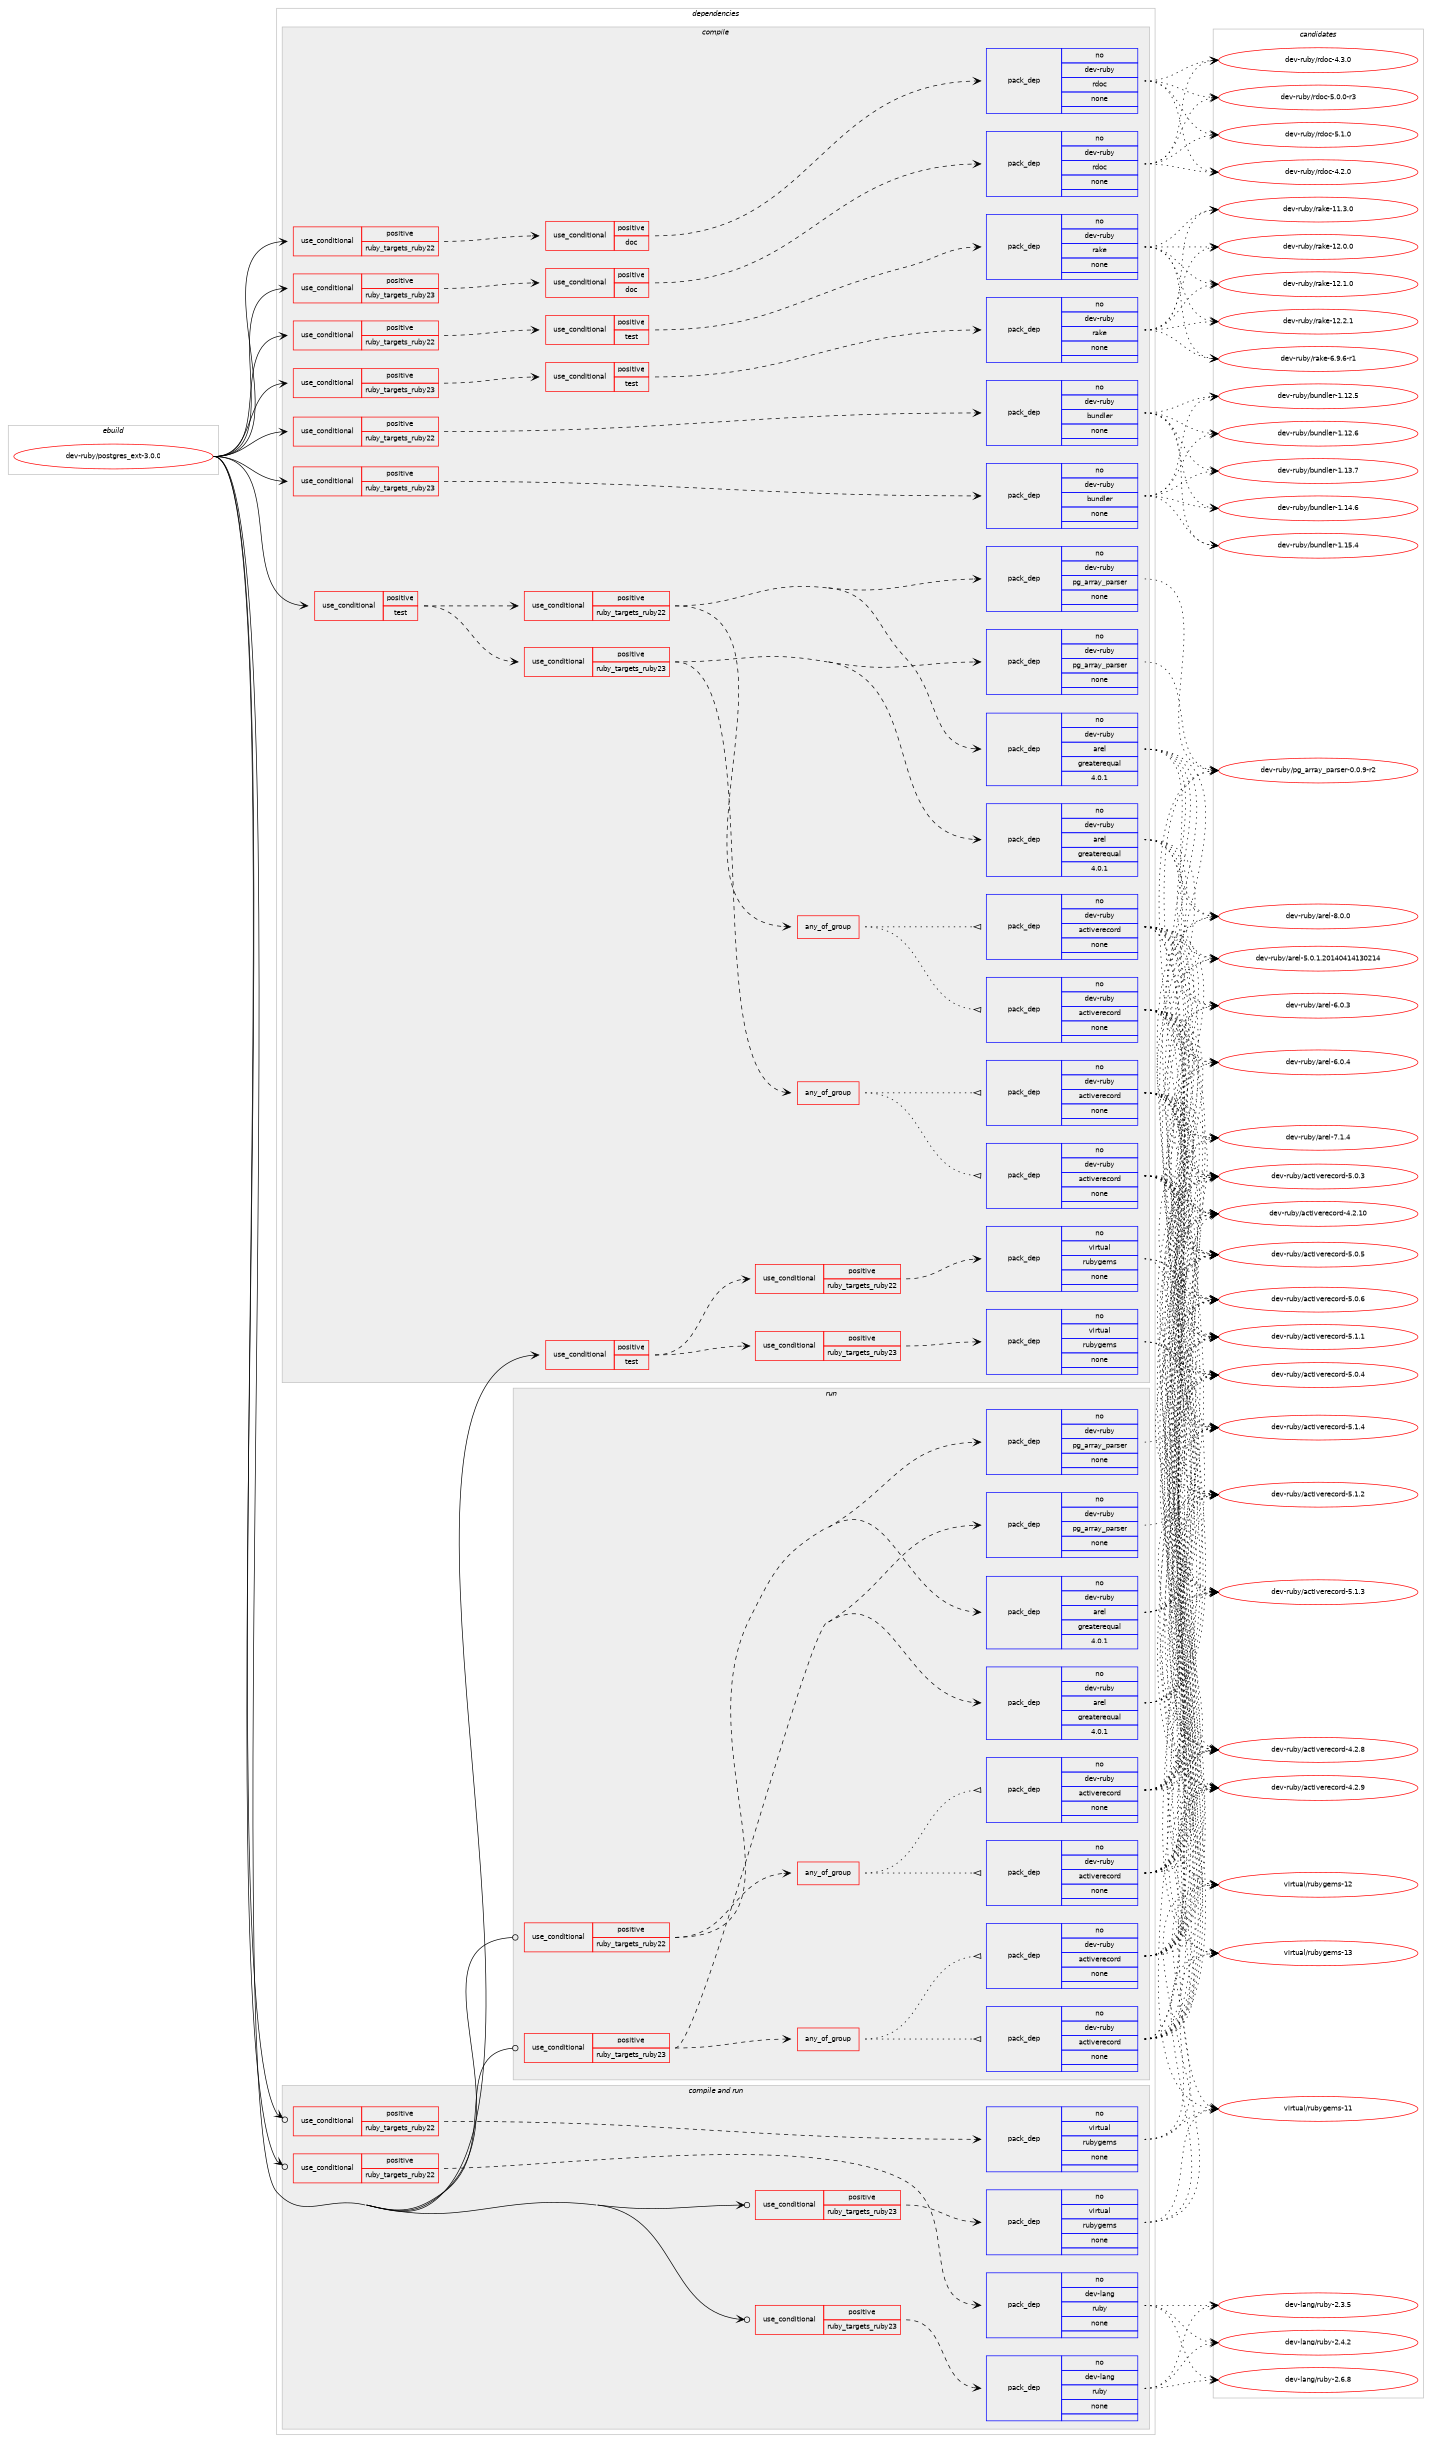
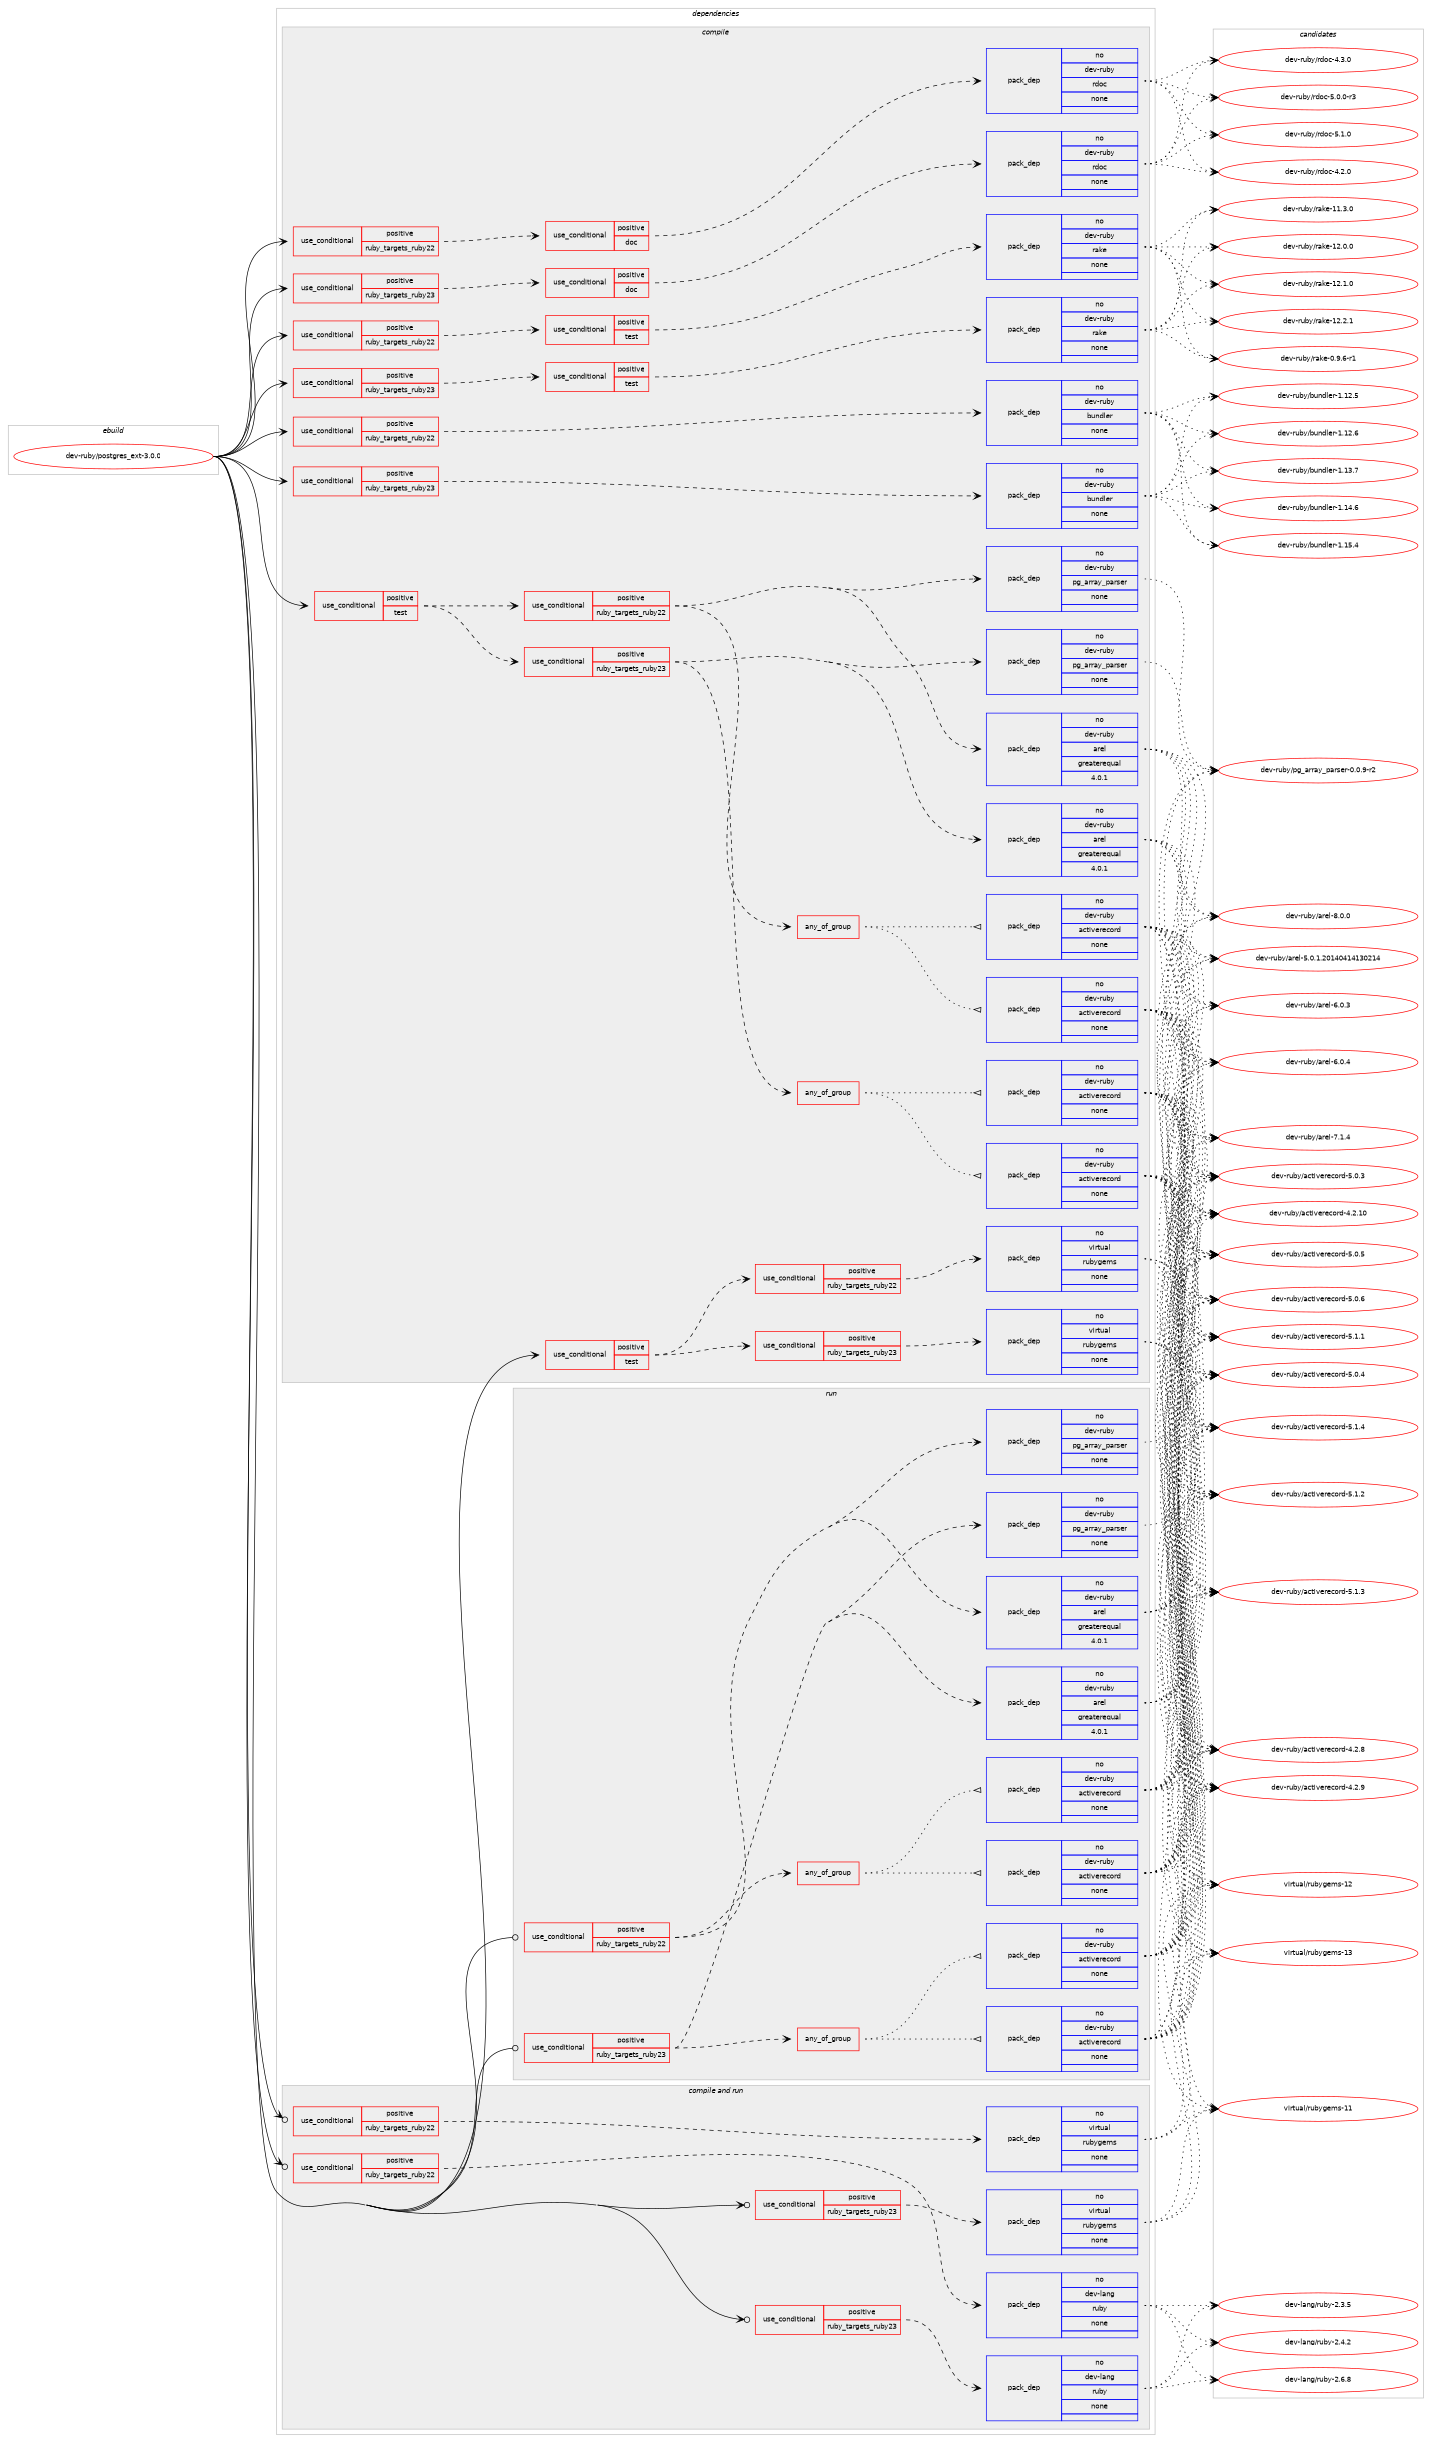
node "dev-ruby/rake-6.9.6-r1": label "dev-ruby/rake-6.9.6-r1" -> "dev-ruby/rake-0.9.6-r1"
